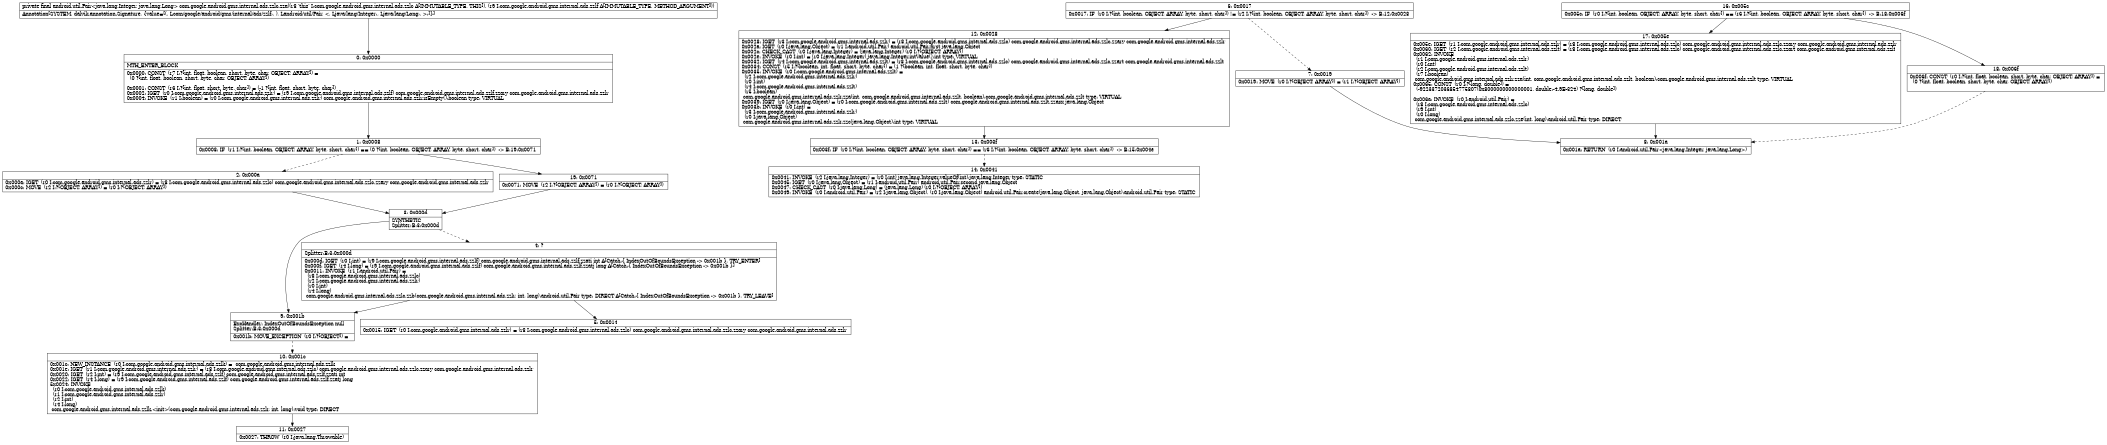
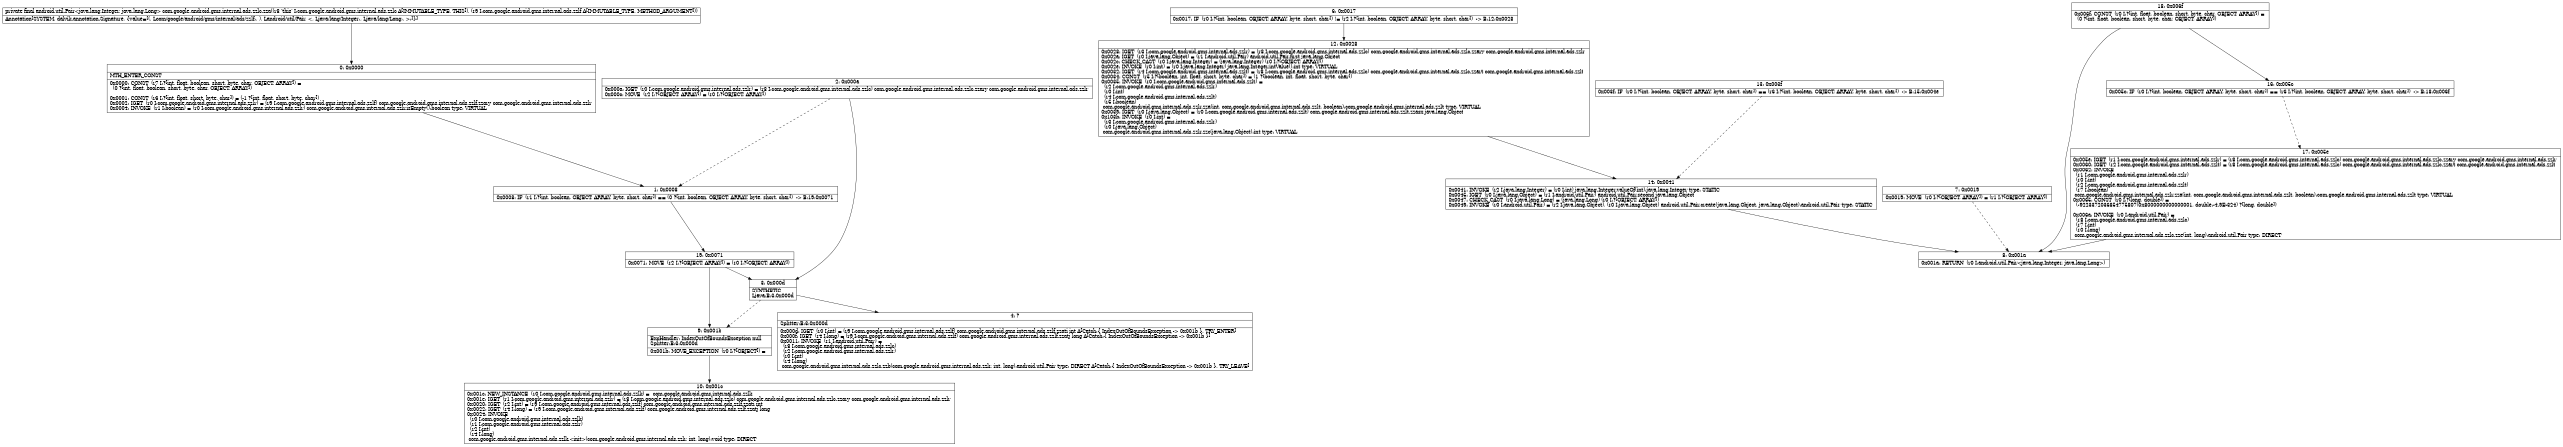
edge "16: 0x005c" -> "17: 0x005e": style solid -> dashed
edge "16: 0x005c" -> "18: 0x006f": reversed
edge "6: 0x0017" -> "7: 0x0019": removed
node "0: 0x0000": text "MTH_ENTER_BLOCK" -> "MTH_ENTER_CONST"
node "12: 0x0028": text "0x003b: INVOKE  (r0 I:int) =" -> "0x103b: INVOKE  (r0 I:int) ="
node "17: 0x005e": text "(r9 I:int)" -> "(r7 I:int)"
edge "12: 0x0028" -> "13: 0x003f": now "12: 0x0028" -> "14: 0x0041"
edge "18: 0x006f" -> "8: 0x001a": style dashed -> solid
edge "7: 0x0019" -> "8: 0x001a": style solid -> dashed
edge "1: 0x0008" -> "2: 0x000a": reversed
node "3: 0x000d": text "Splitter:B:3:0x000d" -> "Ljava:B:3:0x000d"
edge "14: 0x0041" -> "8: 0x001a": added
edge "3: 0x000d" -> "4: ?": style dashed -> solid
edge "3: 0x000d" -> "9: 0x001b": style solid -> dashed
edge "4: ?" -> "9: 0x001b": now "19: 0x0071" -> "9: 0x001b"
node "5: 0x0014": removed
edge "9: 0x001b" -> "10: 0x001c": style dashed -> solid
node "10: 0x001c": text "5x0024: INVOKE" -> "0x0024: INVOKE"
node "11: 0x0027": removed
